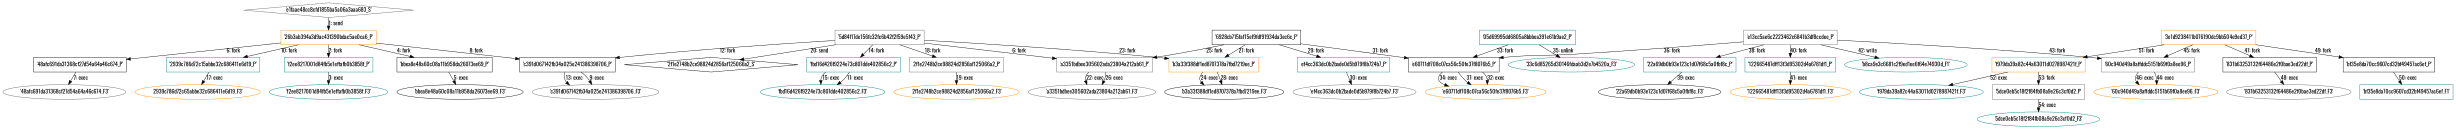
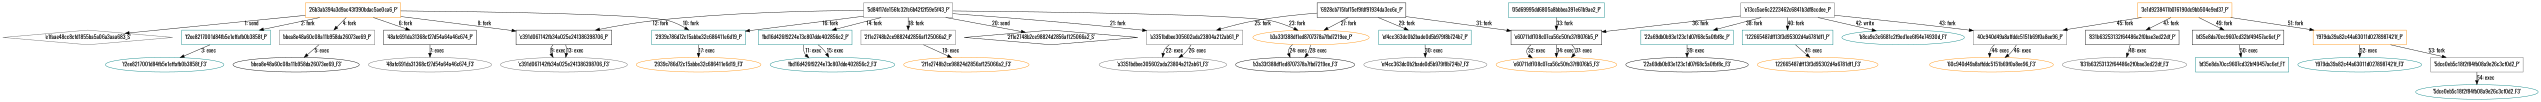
edge "'e1faae48cc8cfd1855ba5a06a3aaa683_S'" -> "'26b3ab394a3d9ac43f390bdac5ae0ca6_P'": reversed
edge "'5d84f17de156fc32fc6b42f2f59e5f43_P'" -> "'2939c786d72c15abbe32c686411e6d19_P'": added, label "16: fork"
edge "'5d84f17de156fc32fc6b42f2f59e5f43_P'" -> "'a3351bdbee305602ada23804a212ab61_P'": label "6: fork" -> "21: fork"
node "'bbea8e48a60c08a11b958da26073ee69_P'": color black -> gray40
node "'b3a33f388df1ed8707378a7fbd7219ee_P'": shape box -> ellipse
node "'33c6d85265d30146fdaab3d2e7b4520a_F3'": removed
node "'60c940d49a8affddc5151b69f0a8ee96_P'": label "'60c940d49a8affddc5151b69f0a8ee96_P'" -> "'40c940d49a8affddc5151b69f0a8ee96_P'"
node "'2939c786d72c65abbe32c686411e6d19_F3'": label "'2939c786d72c65abbe32c686411e6d19_F3'" -> "'2939c786d72c15abbe32c686411e6d19_F3'"
